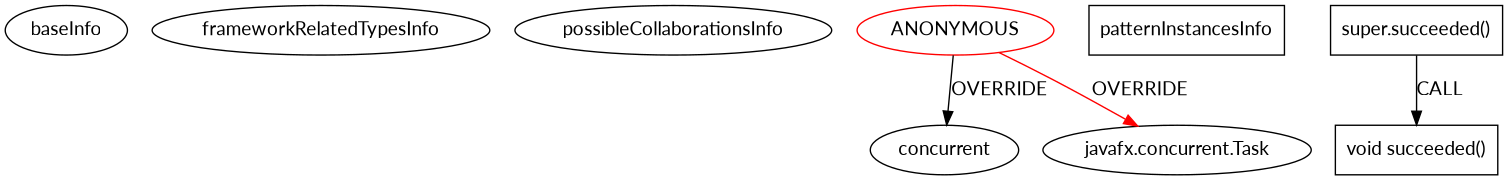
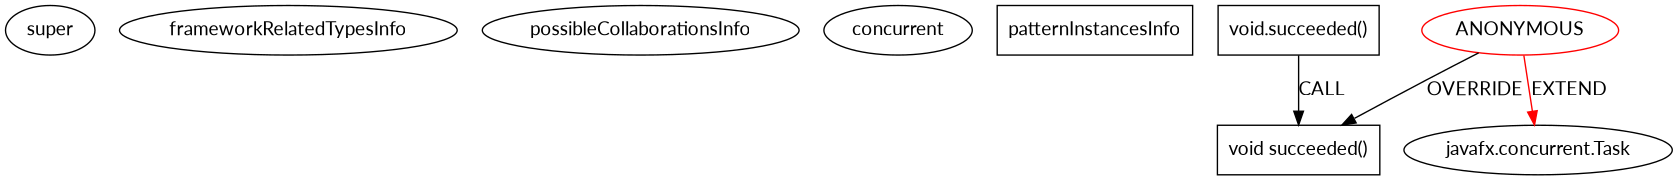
node "baseInfo": label "baseInfo" -> "super"
node "super.succeeded()": label "super.succeeded()" -> "void.succeeded()"
edge "ANONYMOUS" -> "concurrent": now "ANONYMOUS" -> "void succeeded()"
edge "ANONYMOUS" -> "javafx.concurrent.Task": label "OVERRIDE" -> "EXTEND"
